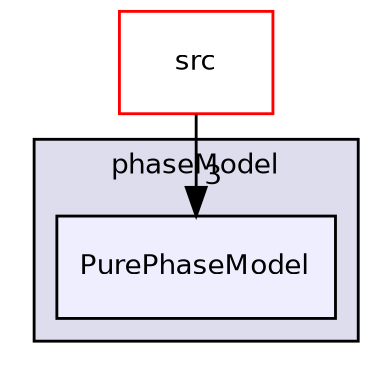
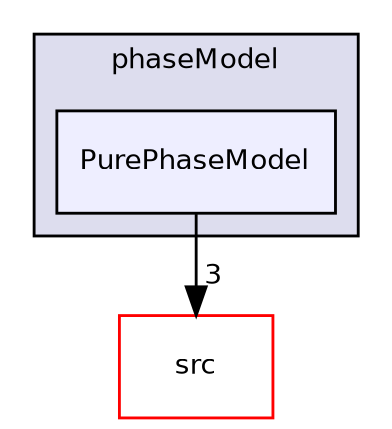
edge "src" -> "PurePhaseModel": reversed
